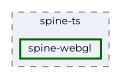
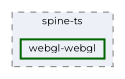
node "spine-webgl": label "spine-webgl" -> "webgl-webgl"
